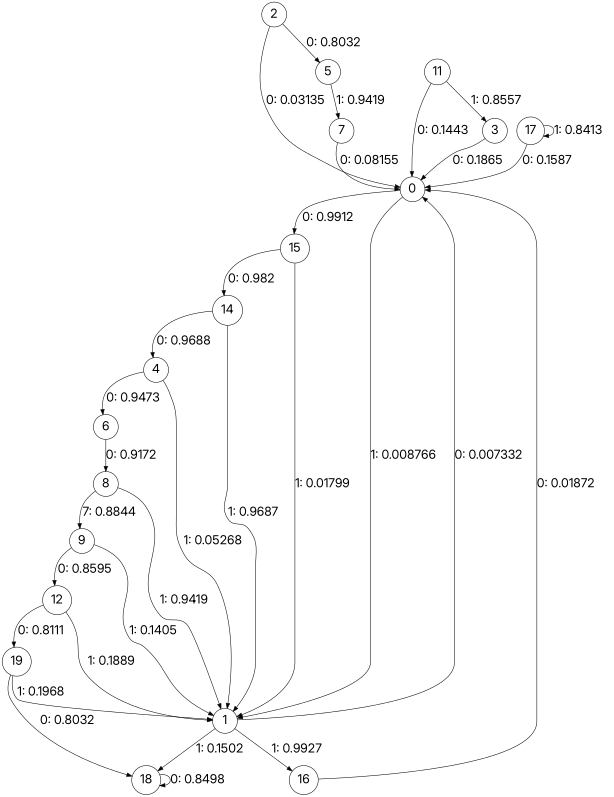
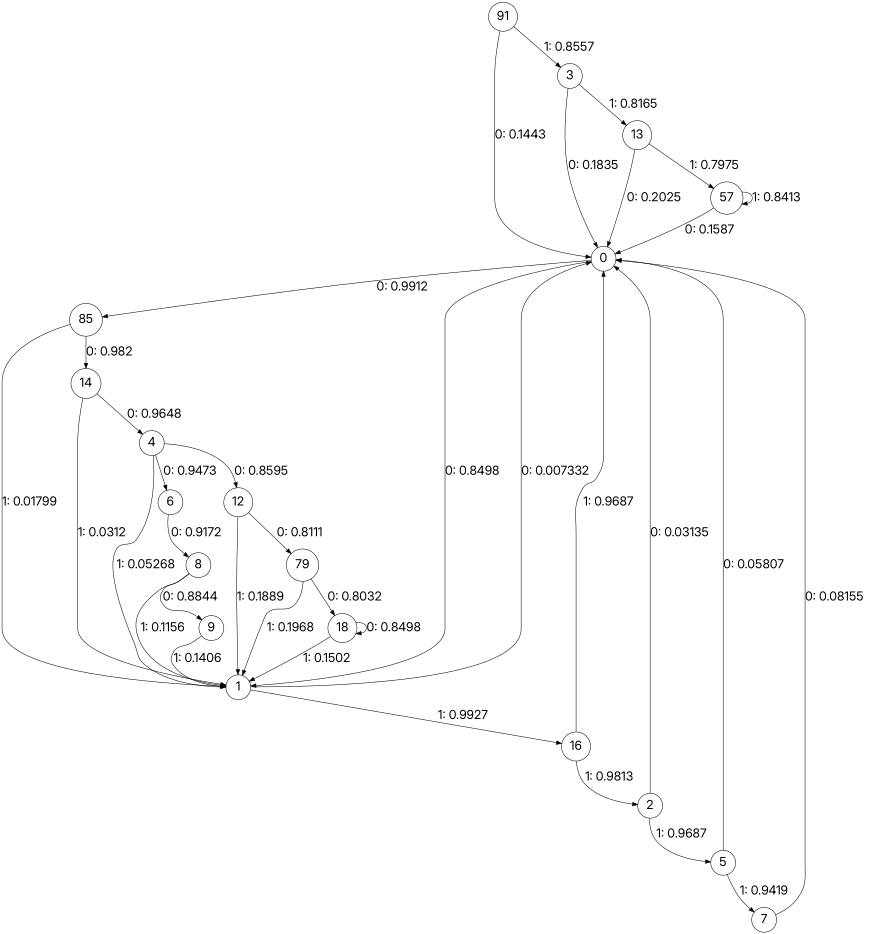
edge "2" -> "5": label "0: 0.8032   " -> "1: 0.9687   "
node "11": label "11" -> "91"
node "17": label "17" -> "57"
node "13": added
edge "3" -> "0": label "0: 0.1865   " -> "0: 0.1835   "
node "15": label "15" -> "85"
edge "14" -> "4": label "0: 0.9688   " -> "0: 0.9648   "
edge "0" -> "1": label "1: 0.008766  " -> "0: 0.8498   "
edge "16" -> "0": label "0: 0.01872  " -> "1: 0.9687   "
edge "8" -> "9": label "7: 0.8844   " -> "0: 0.8844   "
edge "14" -> "1": label "1: 0.9687   " -> "1: 0.0312   "
edge "5" -> "0": added, label "0: 0.05807"
edge "9" -> "12": now "4" -> "12"
edge "8" -> "1": label "1: 0.9419   " -> "1: 0.1156   "
edge "9" -> "1": label "1: 0.1405   " -> "1: 0.1406   "
node "19": label "19" -> "79"
edge "1" -> "18": reversed
edge "16" -> "2": added, label "1: 0.9813"
